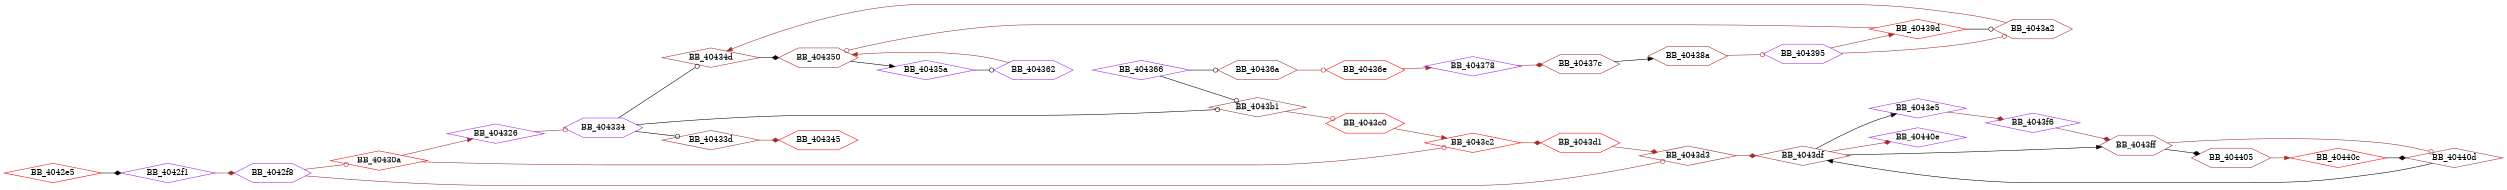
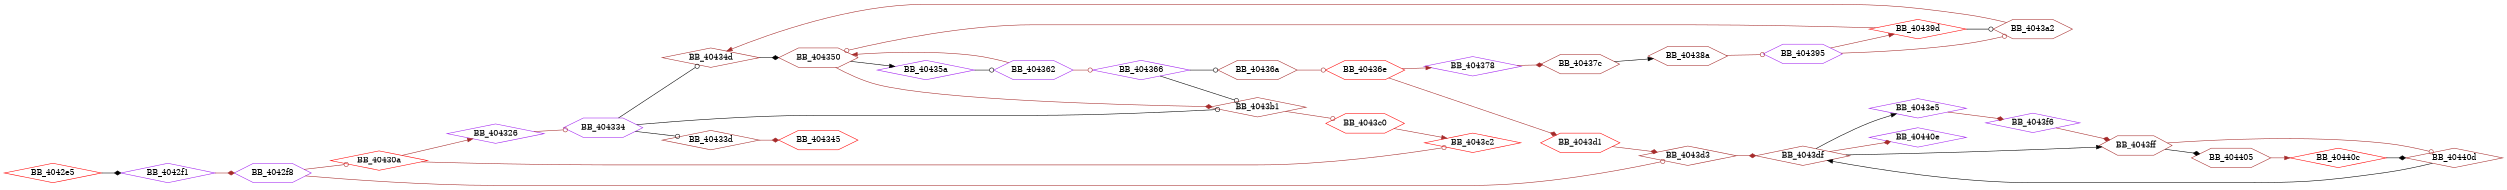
edge "BB_404362" -> "BB_404366": added
edge "BB_404350" -> "BB_4043b1": added
edge "BB_4043c2" -> "BB_4043d1": now "BB_40436e" -> "BB_4043d1"
